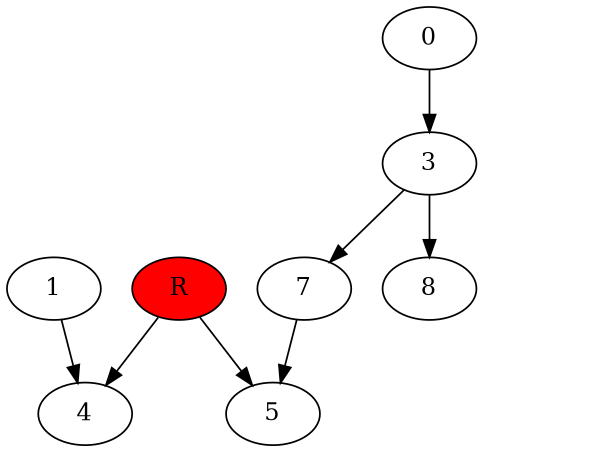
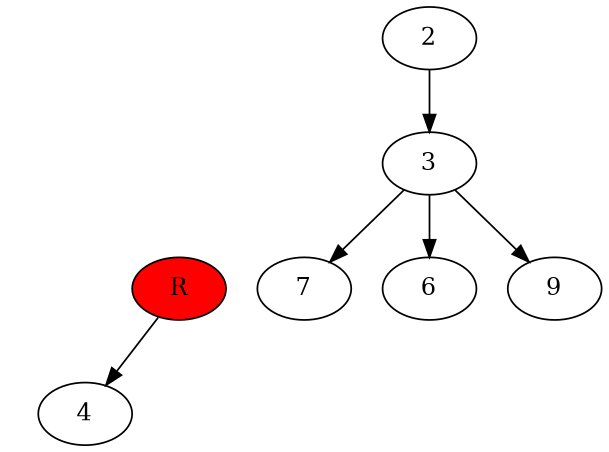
node "0": label "0" -> "2"
node "1": removed
node "8": label "8" -> "6"
node "9": added
node "5": removed
